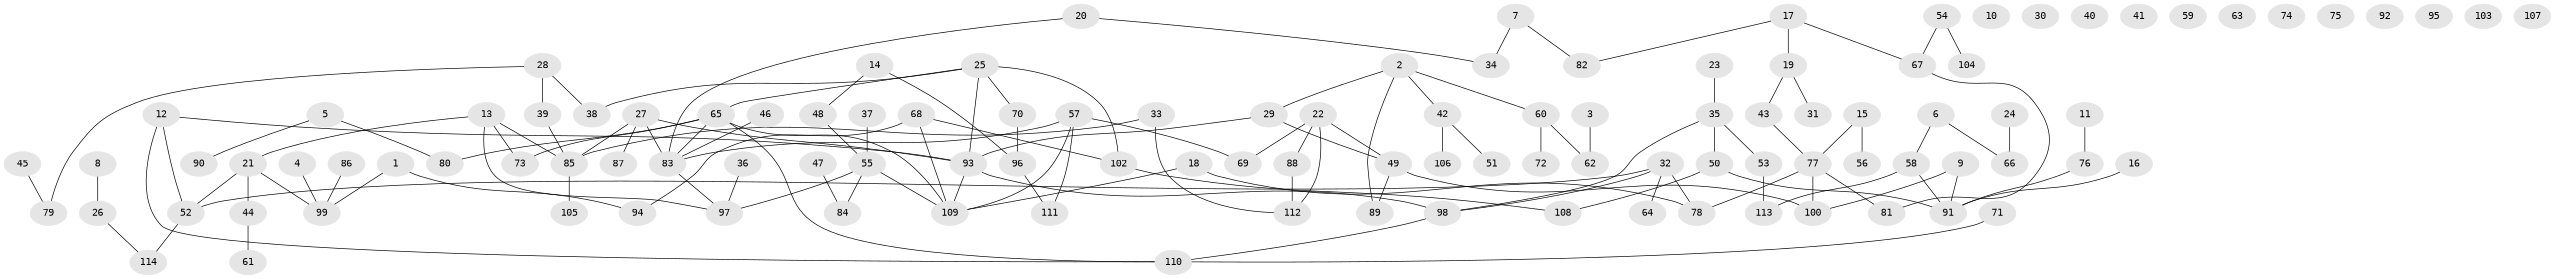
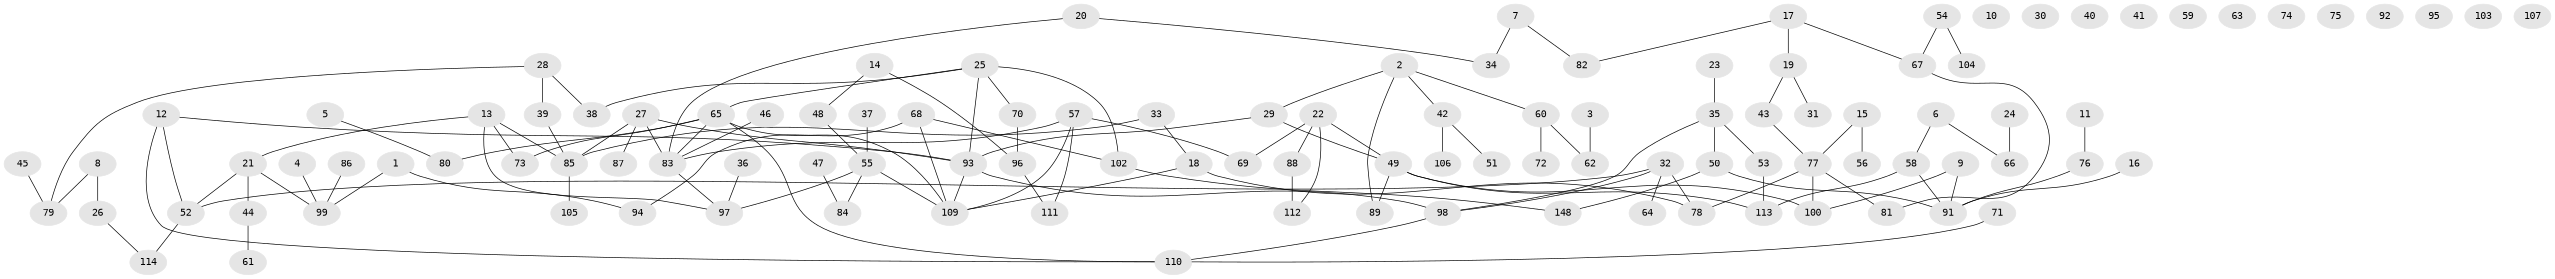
node "90": removed
edge "8" -- "79": added
edge "49" -- "113": added
edge "33" -- "112": now "33" -- "18"
node "108": label "108" -> "148"
